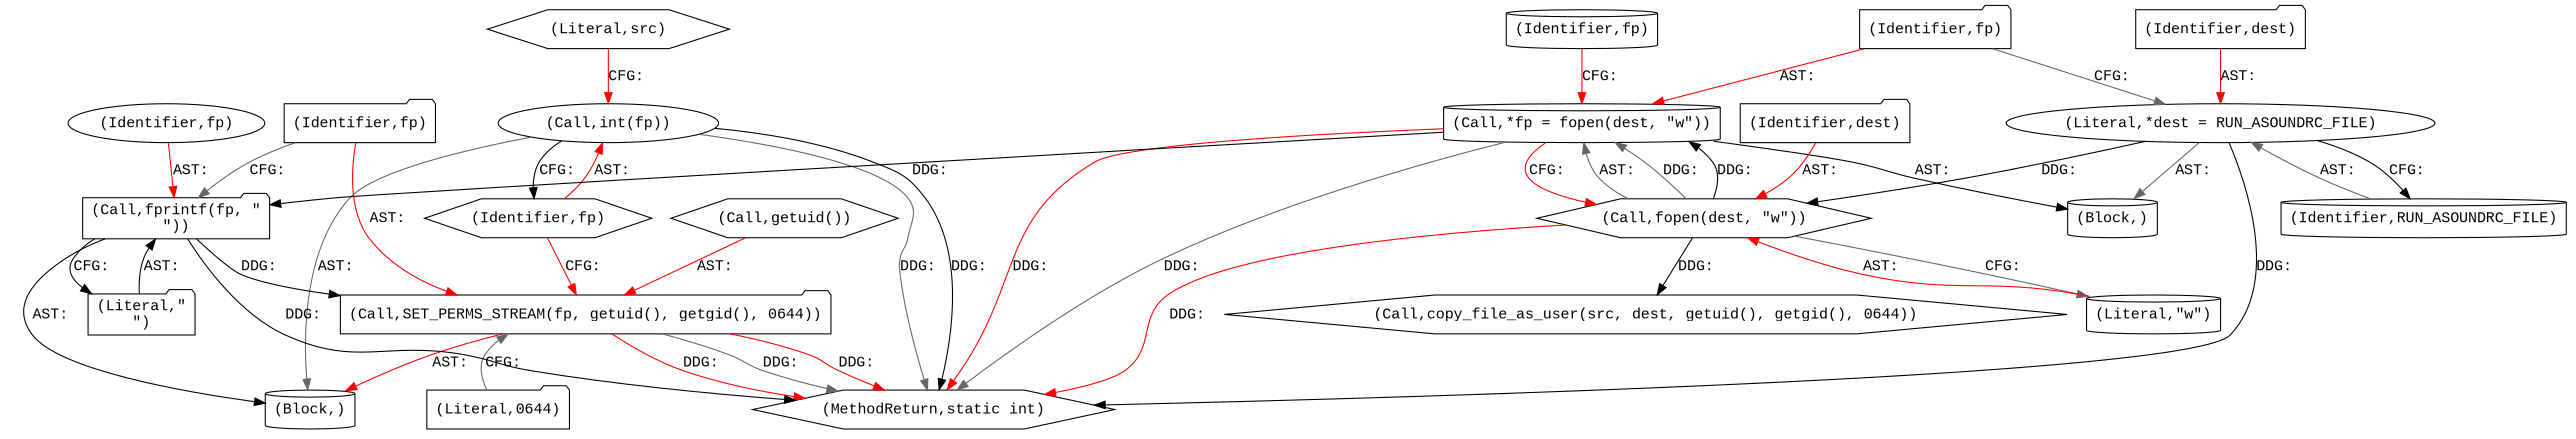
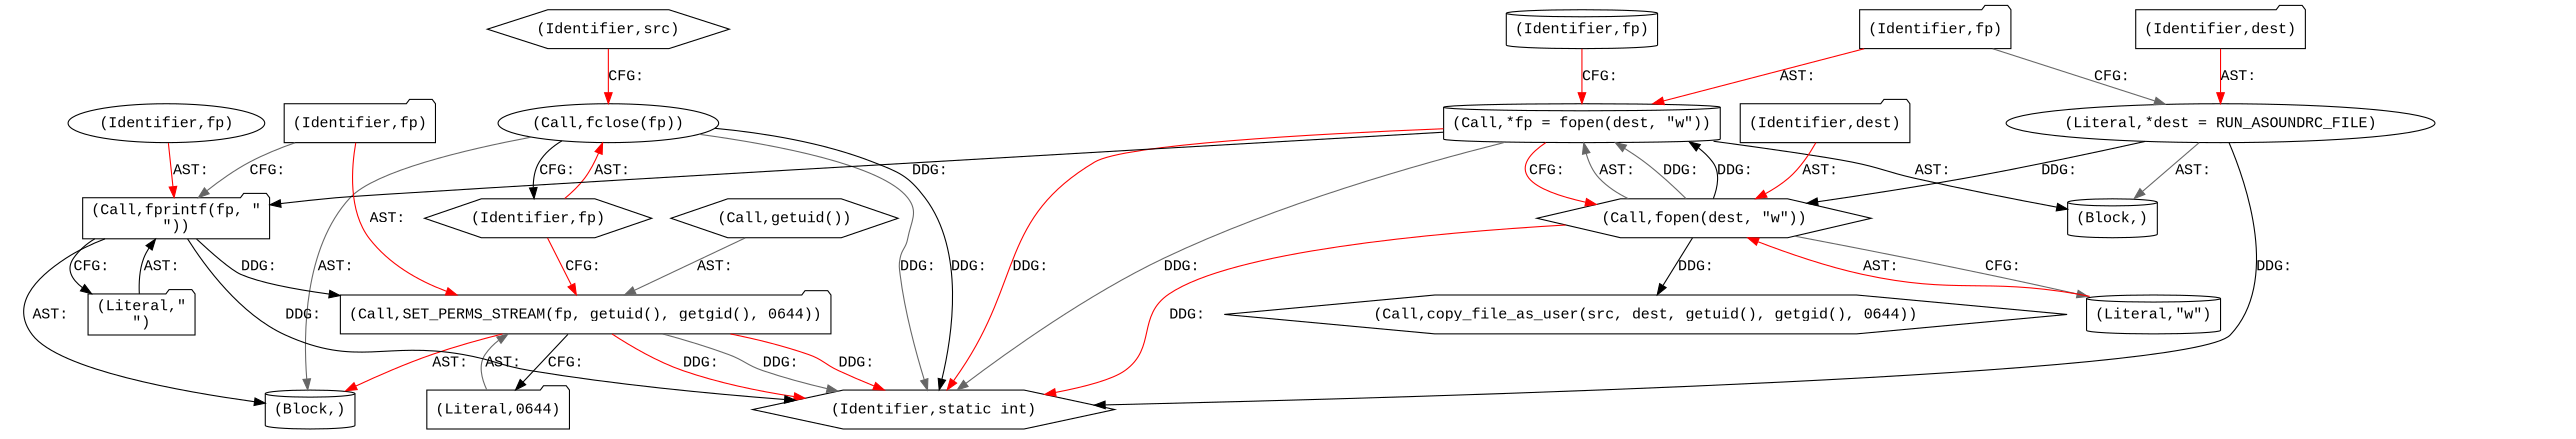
node "(Literal,src)": label "(Literal,src)" -> "(Identifier,src)"
node "(Call,int(fp))": label "(Call,int(fp))" -> "(Call,fclose(fp))"
node "(Identifier,RUN_ASOUNDRC_FILE)": removed
edge "(Call,getuid())" -> "(Call,SET_PERMS_STREAM(fp, getuid(), getgid(), 0644))": color red -> gray40
edge "(Call,SET_PERMS_STREAM(fp, getuid(), getgid(), 0644))" -> "(Literal,0644)": added, label "CFG:"
edge "(Literal,0644)" -> "(Call,SET_PERMS_STREAM(fp, getuid(), getgid(), 0644))": label "CFG: " -> "AST: "
node "(MethodReturn,static int)": label "(MethodReturn,static int)" -> "(Identifier,static int)"
